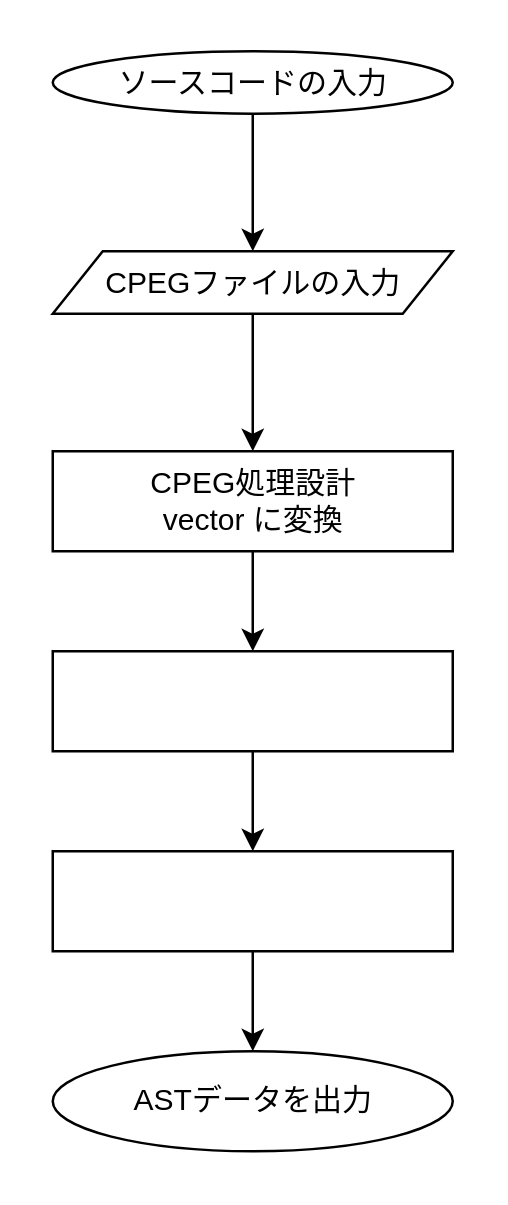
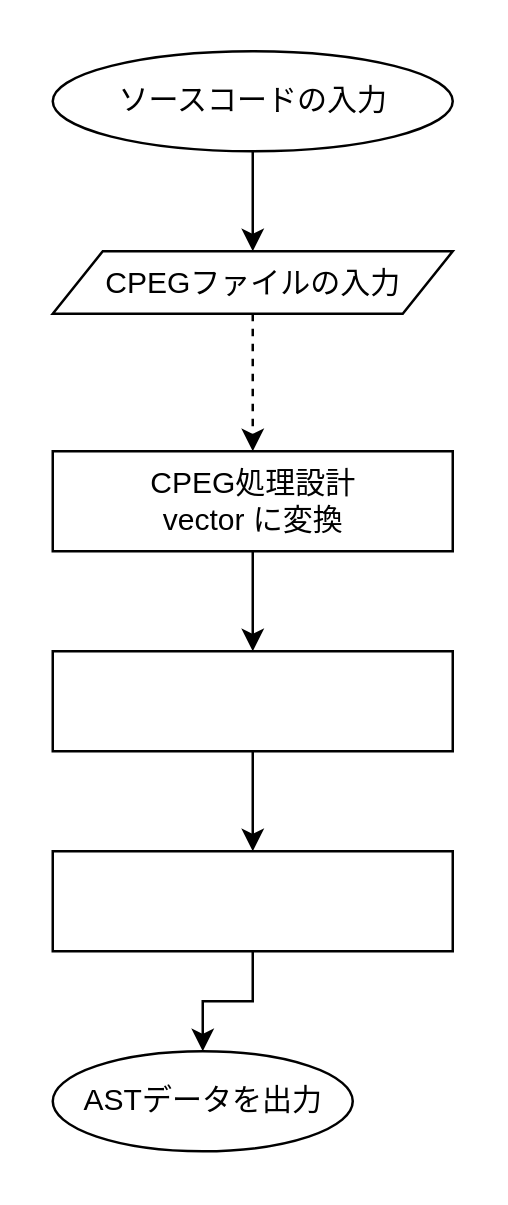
node "ソースコードの入力": size 400x63 -> 400x100
edge "CPEGファイルの入力" -> "CPEG処理設計 vector に変換": style solid -> dashed
node "ASTデータを出力": size 400x100 -> 300x100
